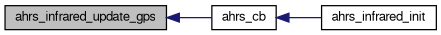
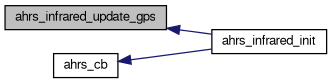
edge "ahrs_cb" -> "ahrs_infrared_update_gps": now "ahrs_infrared_init" -> "ahrs_infrared_update_gps"
